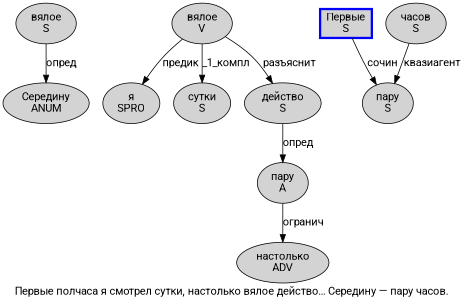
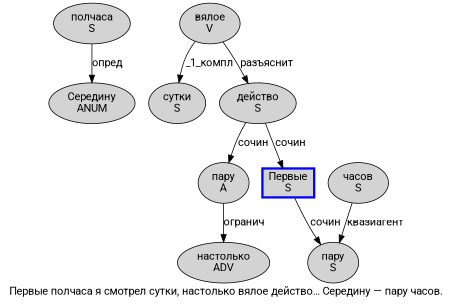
node "вялое S": label "вялое S" -> "полчаса S"
node "я SPRO": removed
edge "действо S" -> "Первые S": added, label "сочин"
edge "действо S" -> "пару A": label "опред" -> "сочин"
